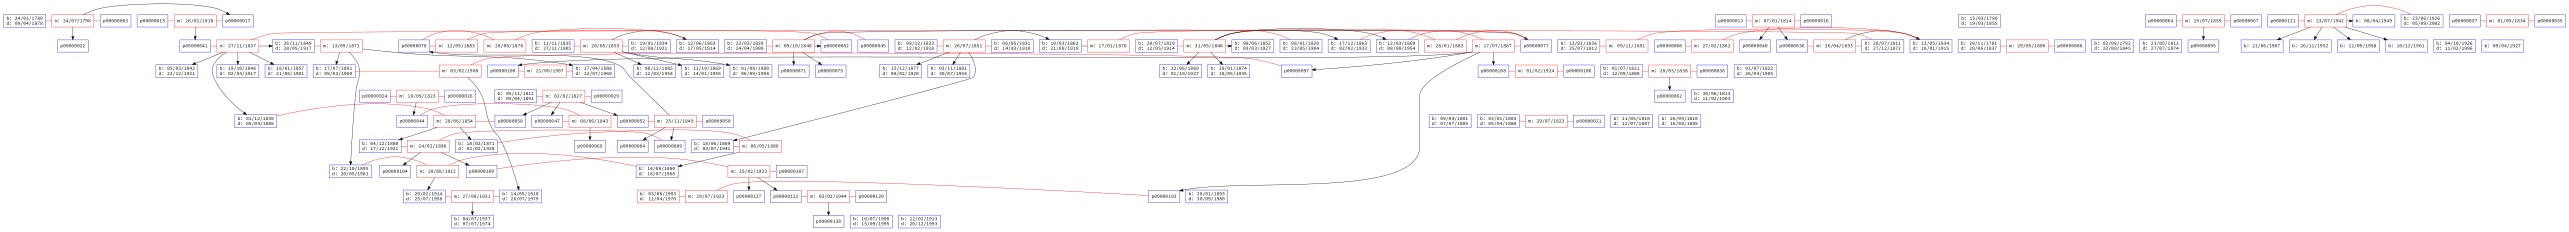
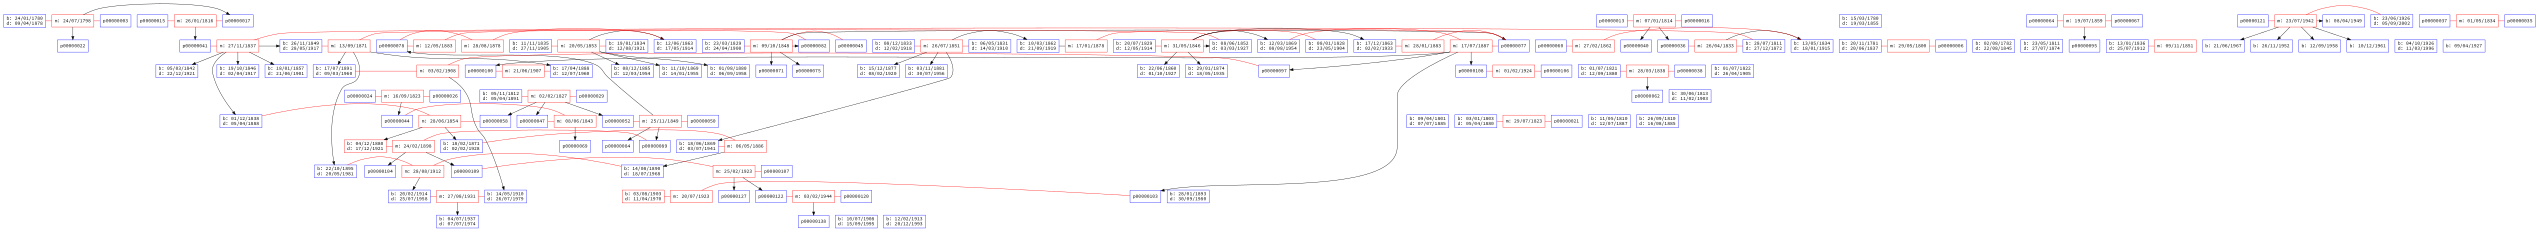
edge "m: 09/11/1851" -- "b: 13/05/1834 d: 18/01/1915": removed
edge "m: 13/09/1871" -- "b: 08/06/1852 d: 03/03/1927": added
node "b: 04/12/1880 d: 17/12/1921": color blue -> red
